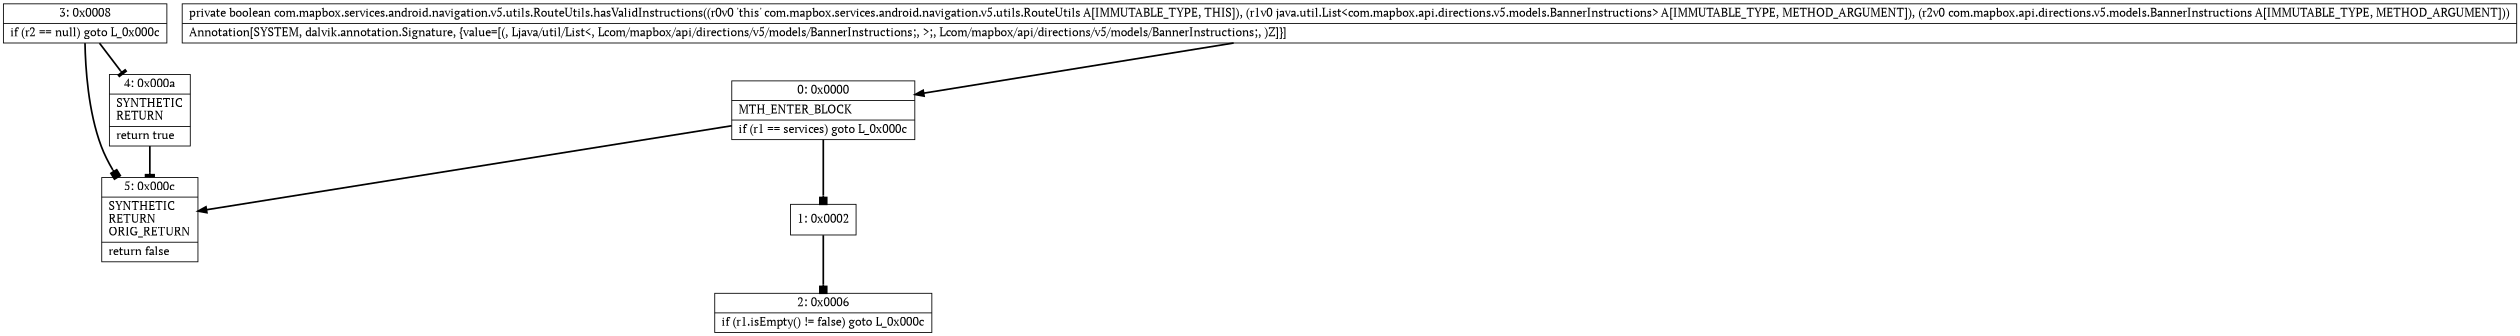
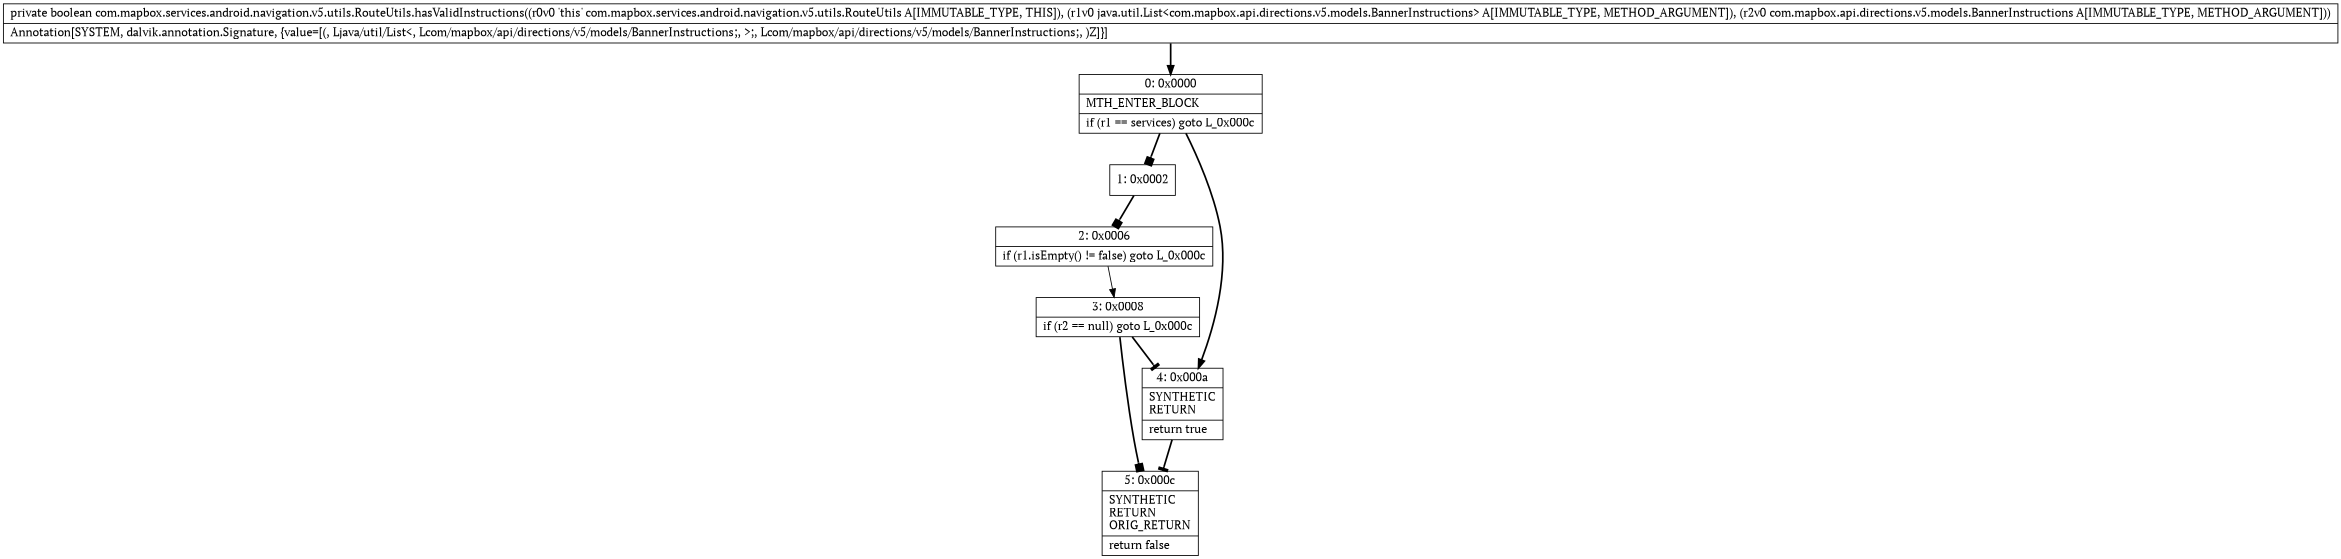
edge "0: 0x0000" -> "5: 0x000c": now "0: 0x0000" -> "4: 0x000a"
edge "2: 0x0006" -> "3: 0x0008": added
